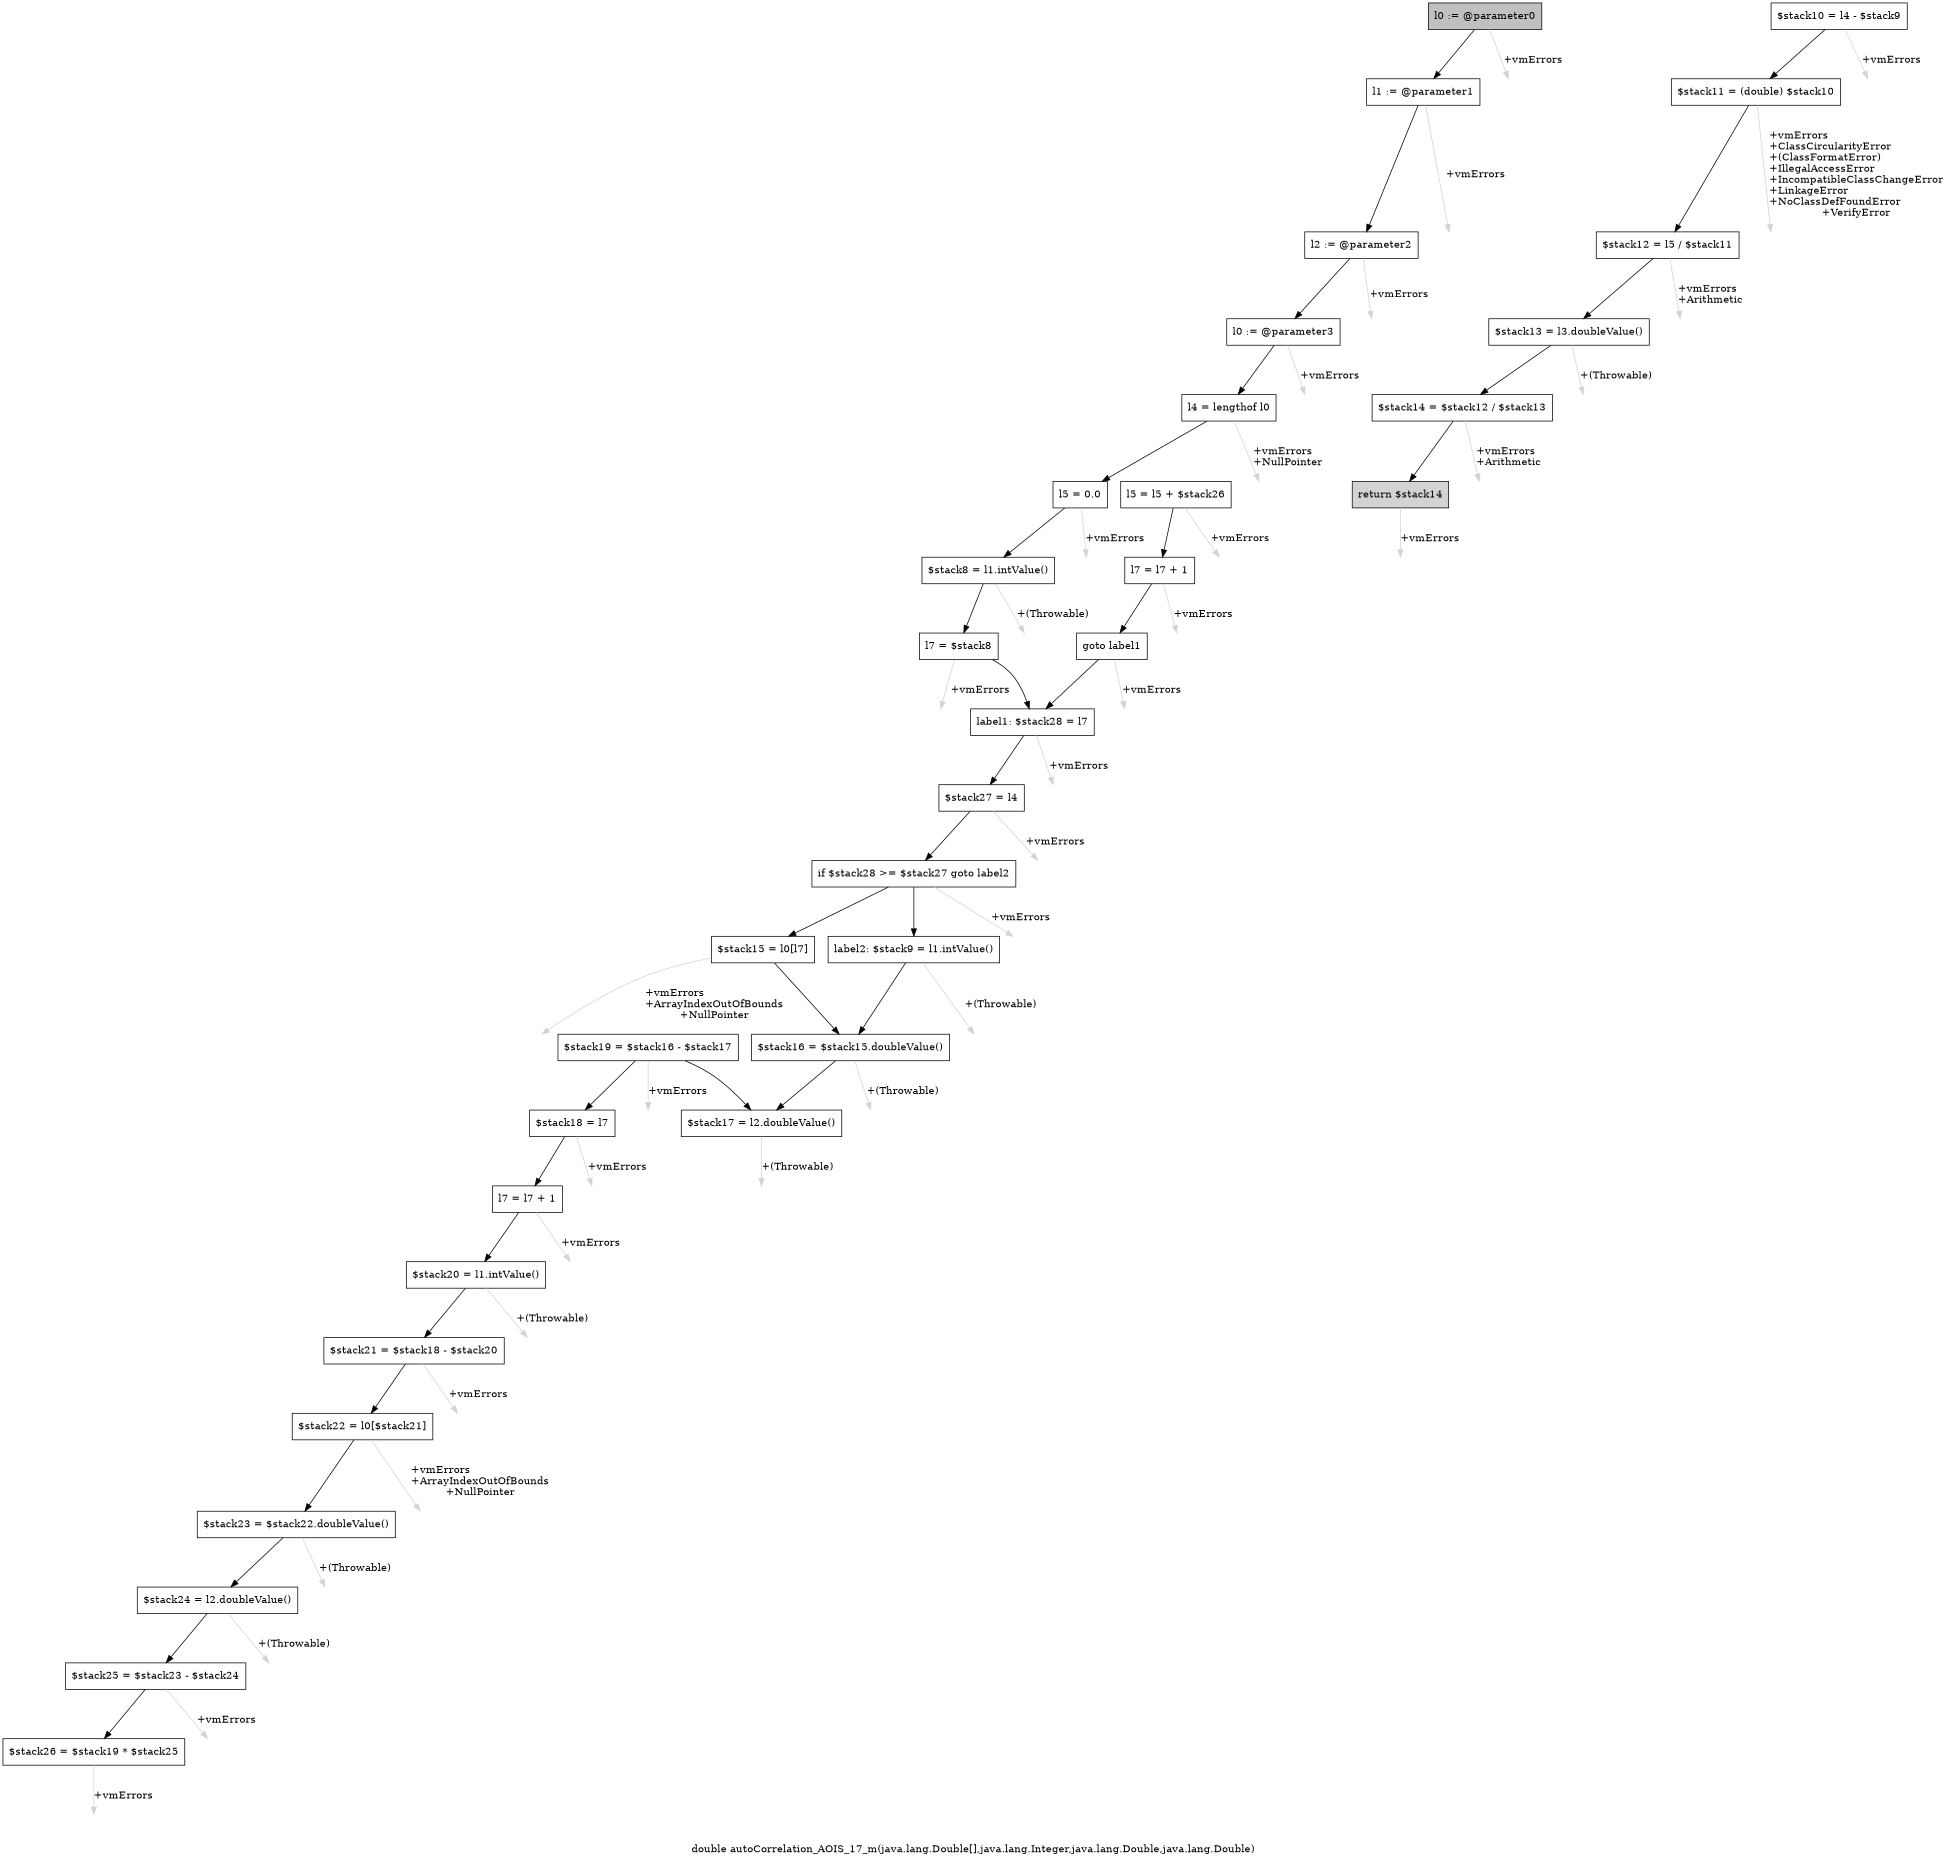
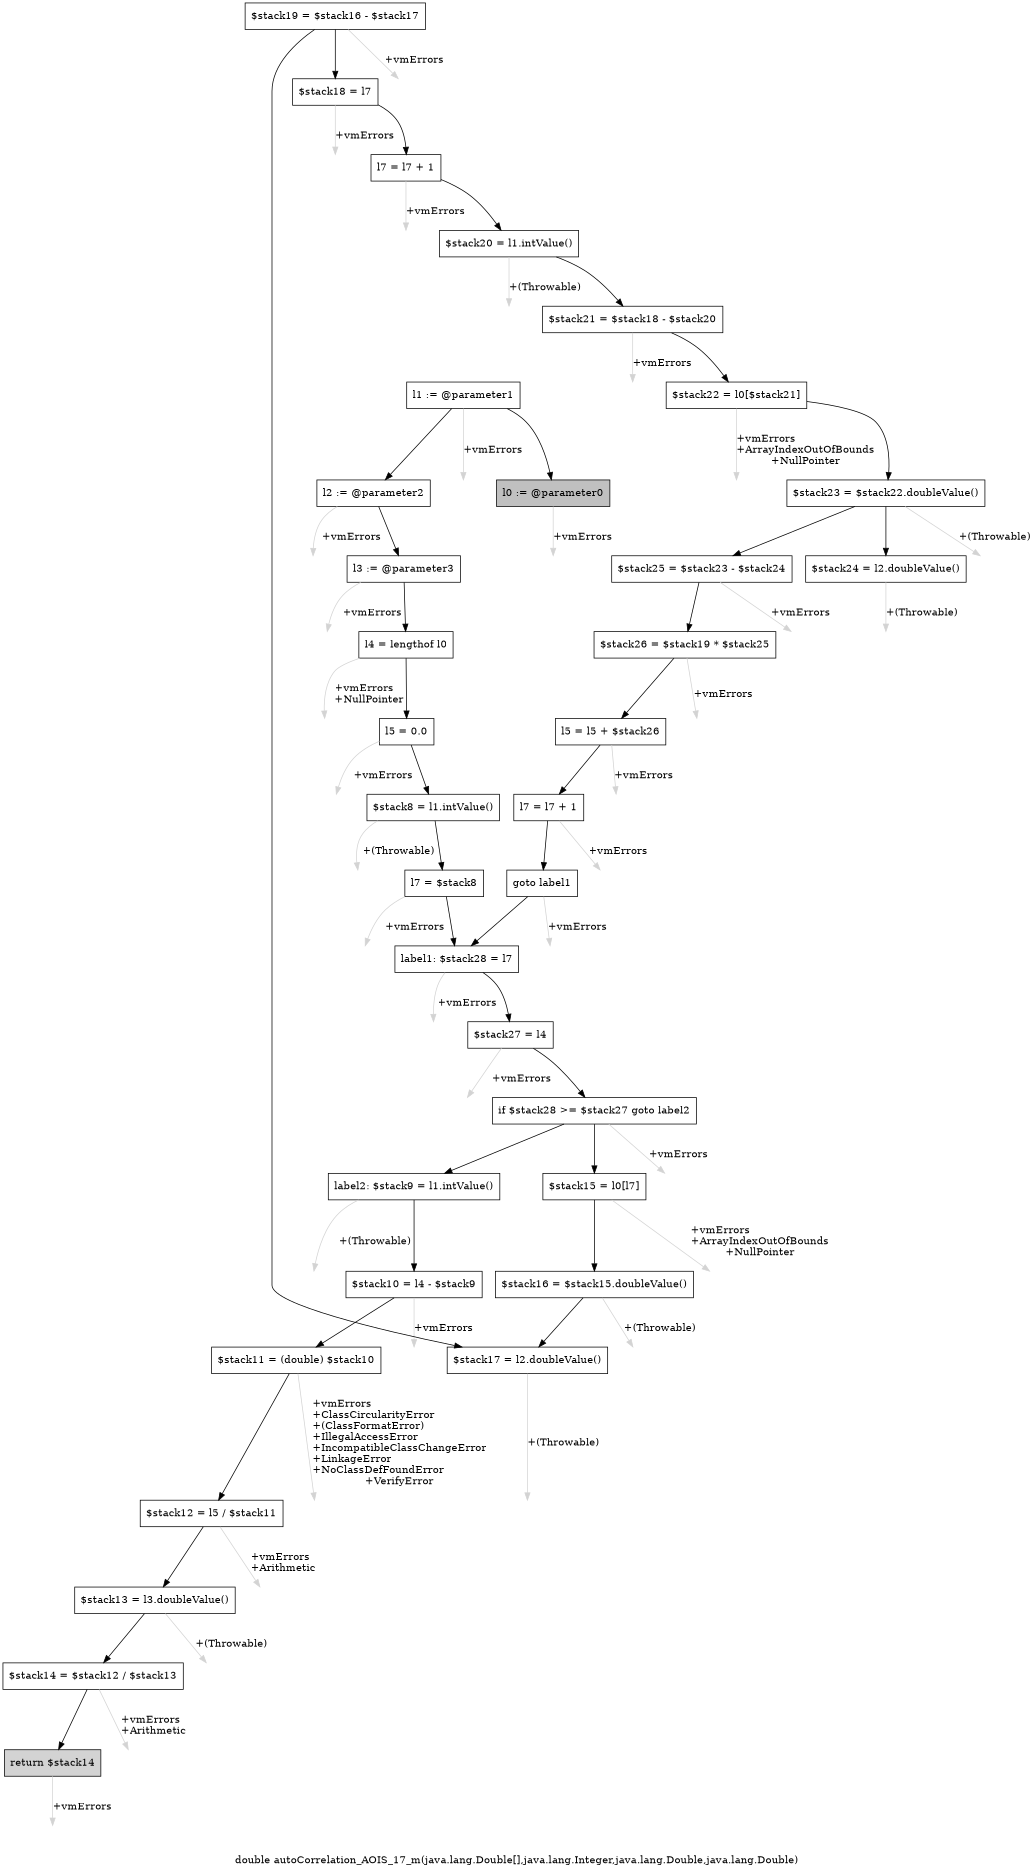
edge "l0 := @parameter0" -> "l1 := @parameter1": reversed
node "l0 := @parameter3": label "l0 := @parameter3" -> "l3 := @parameter3"
edge "$stack26 = $stack19 * $stack25" -> "l5 = l5 + $stack26": added
edge "label2: $stack9 = l1.intValue()" -> "$stack16 = $stack15.doubleValue()": now "label2: $stack9 = l1.intValue()" -> "$stack10 = l4 - $stack9"
edge "$stack24 = l2.doubleValue()" -> "$stack25 = $stack23 - $stack24": now "$stack23 = $stack22.doubleValue()" -> "$stack25 = $stack23 - $stack24"
